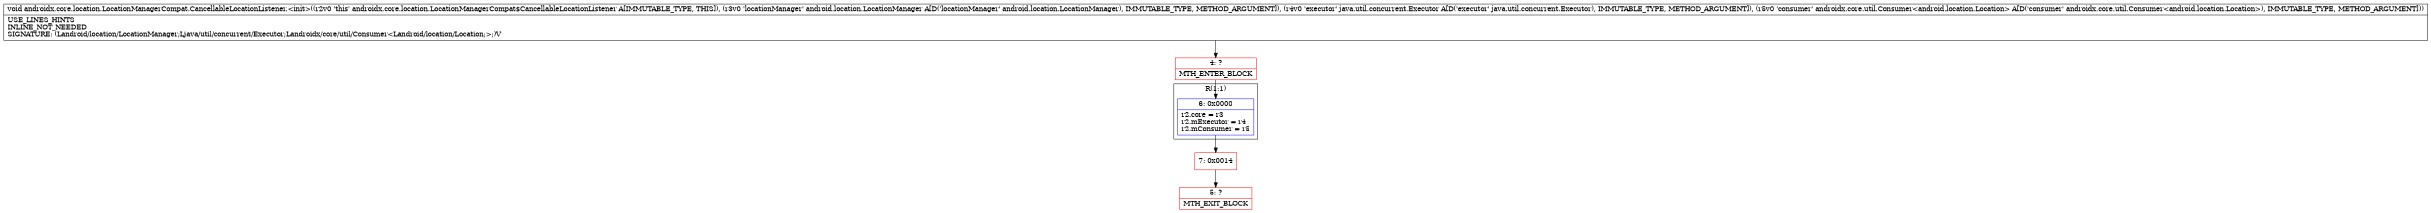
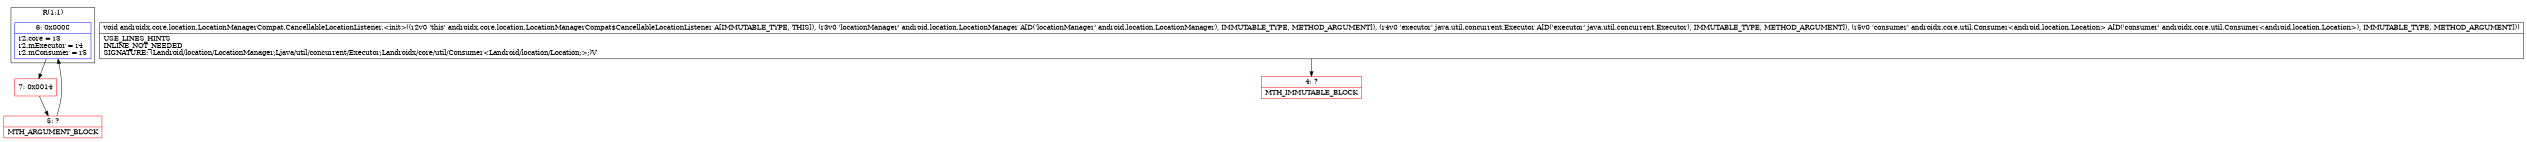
node "4: ?": text "MTH_ENTER_BLOCK" -> "MTH_IMMUTABLE_BLOCK"
edge "4: ?" -> "6: 0x0000": now "5: ?" -> "6: 0x0000"
node "5: ?": text "MTH_EXIT_BLOCK" -> "MTH_ARGUMENT_BLOCK"
